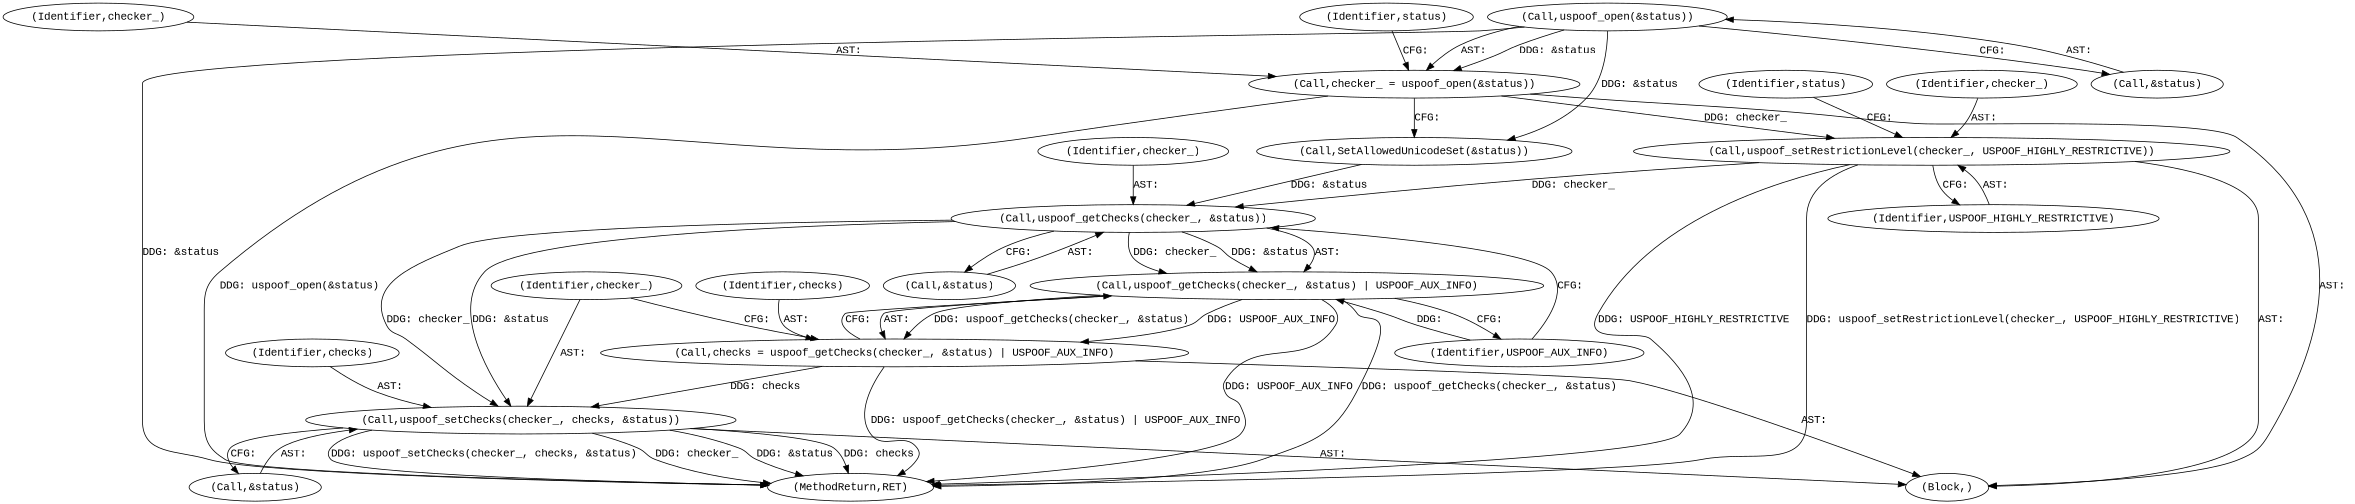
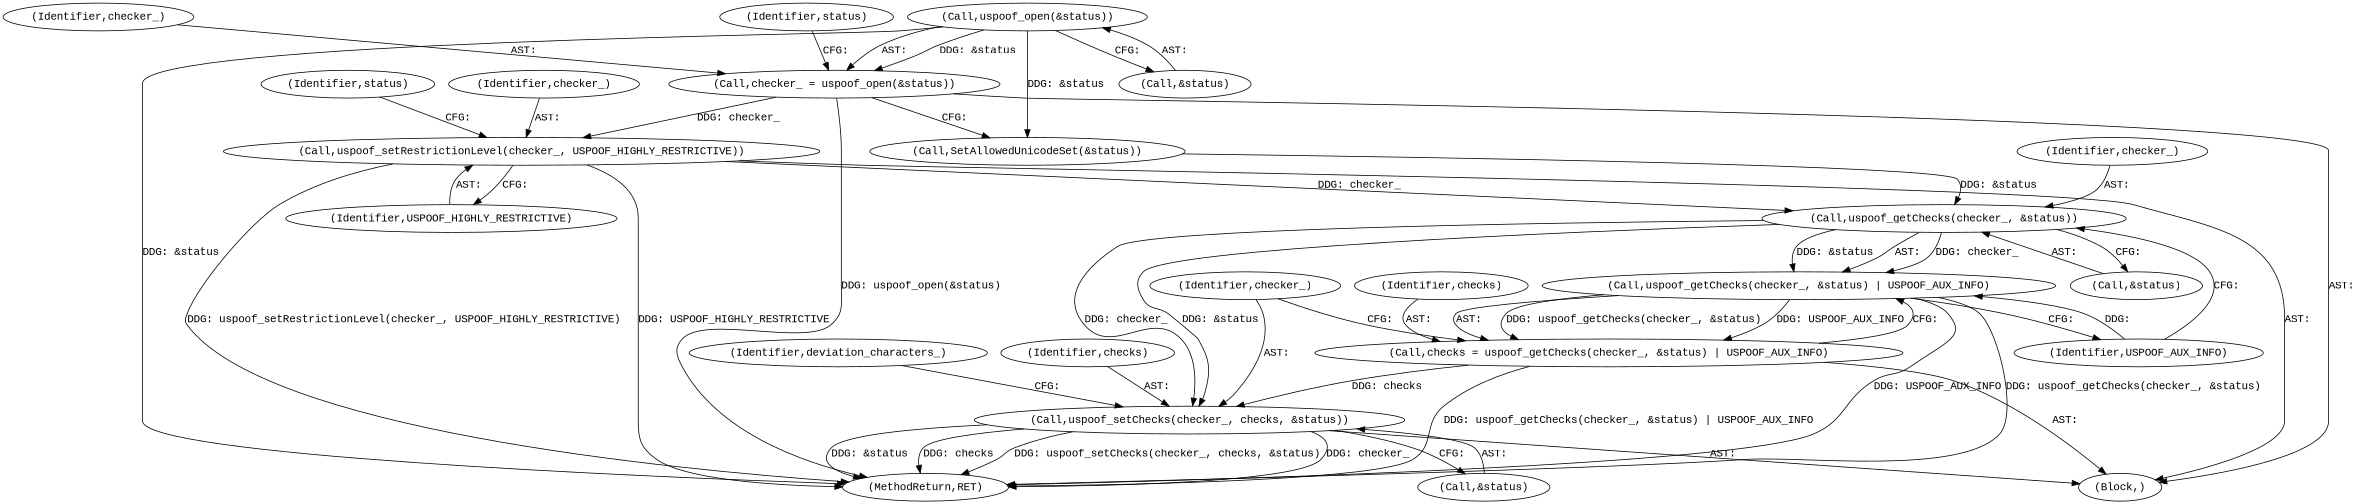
node "(Identifier,deviation_characters_)": added
